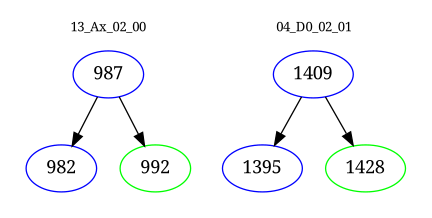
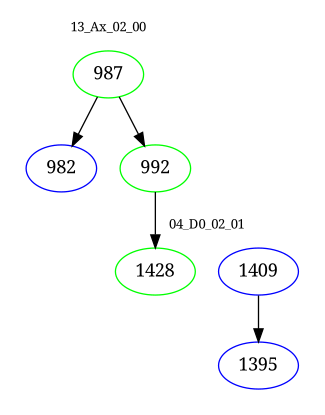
node "987": color blue -> green
edge "1409" -> "1428": now "992" -> "1428"
